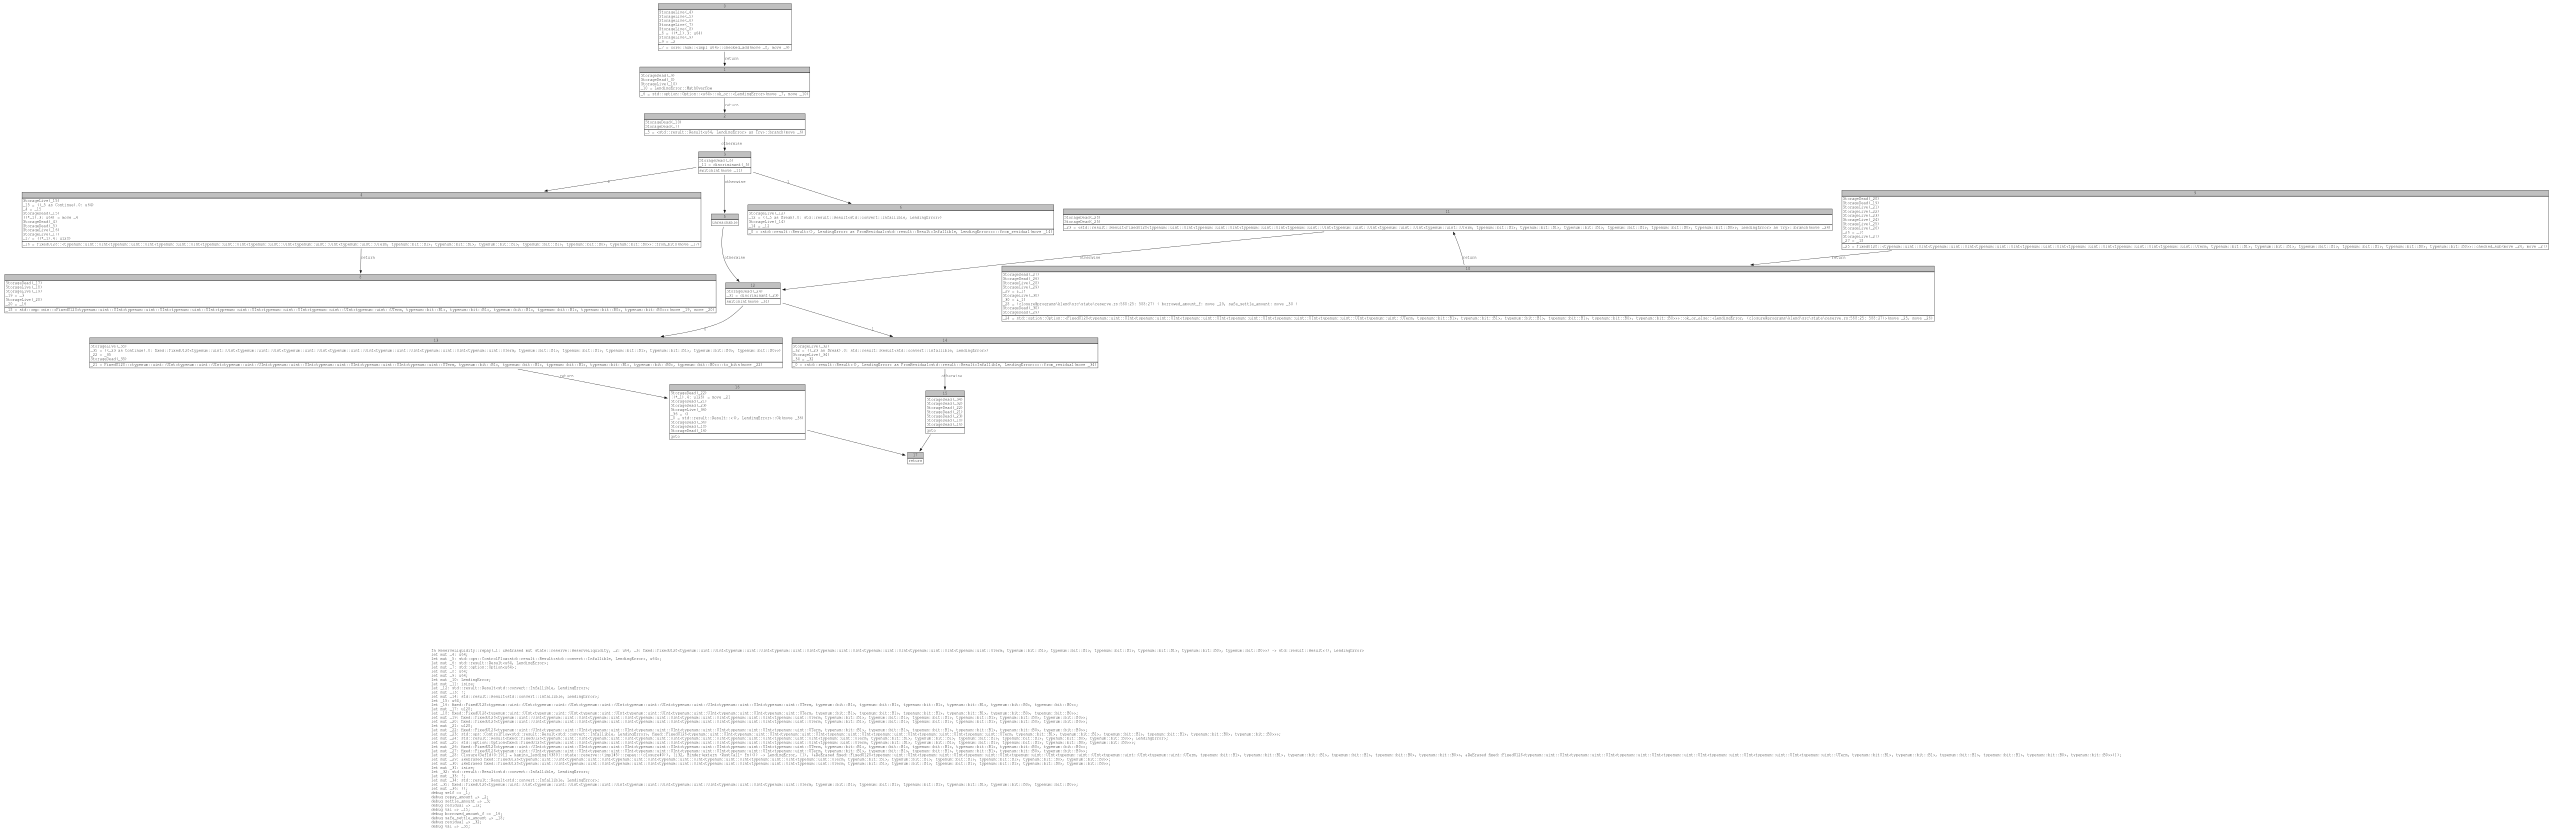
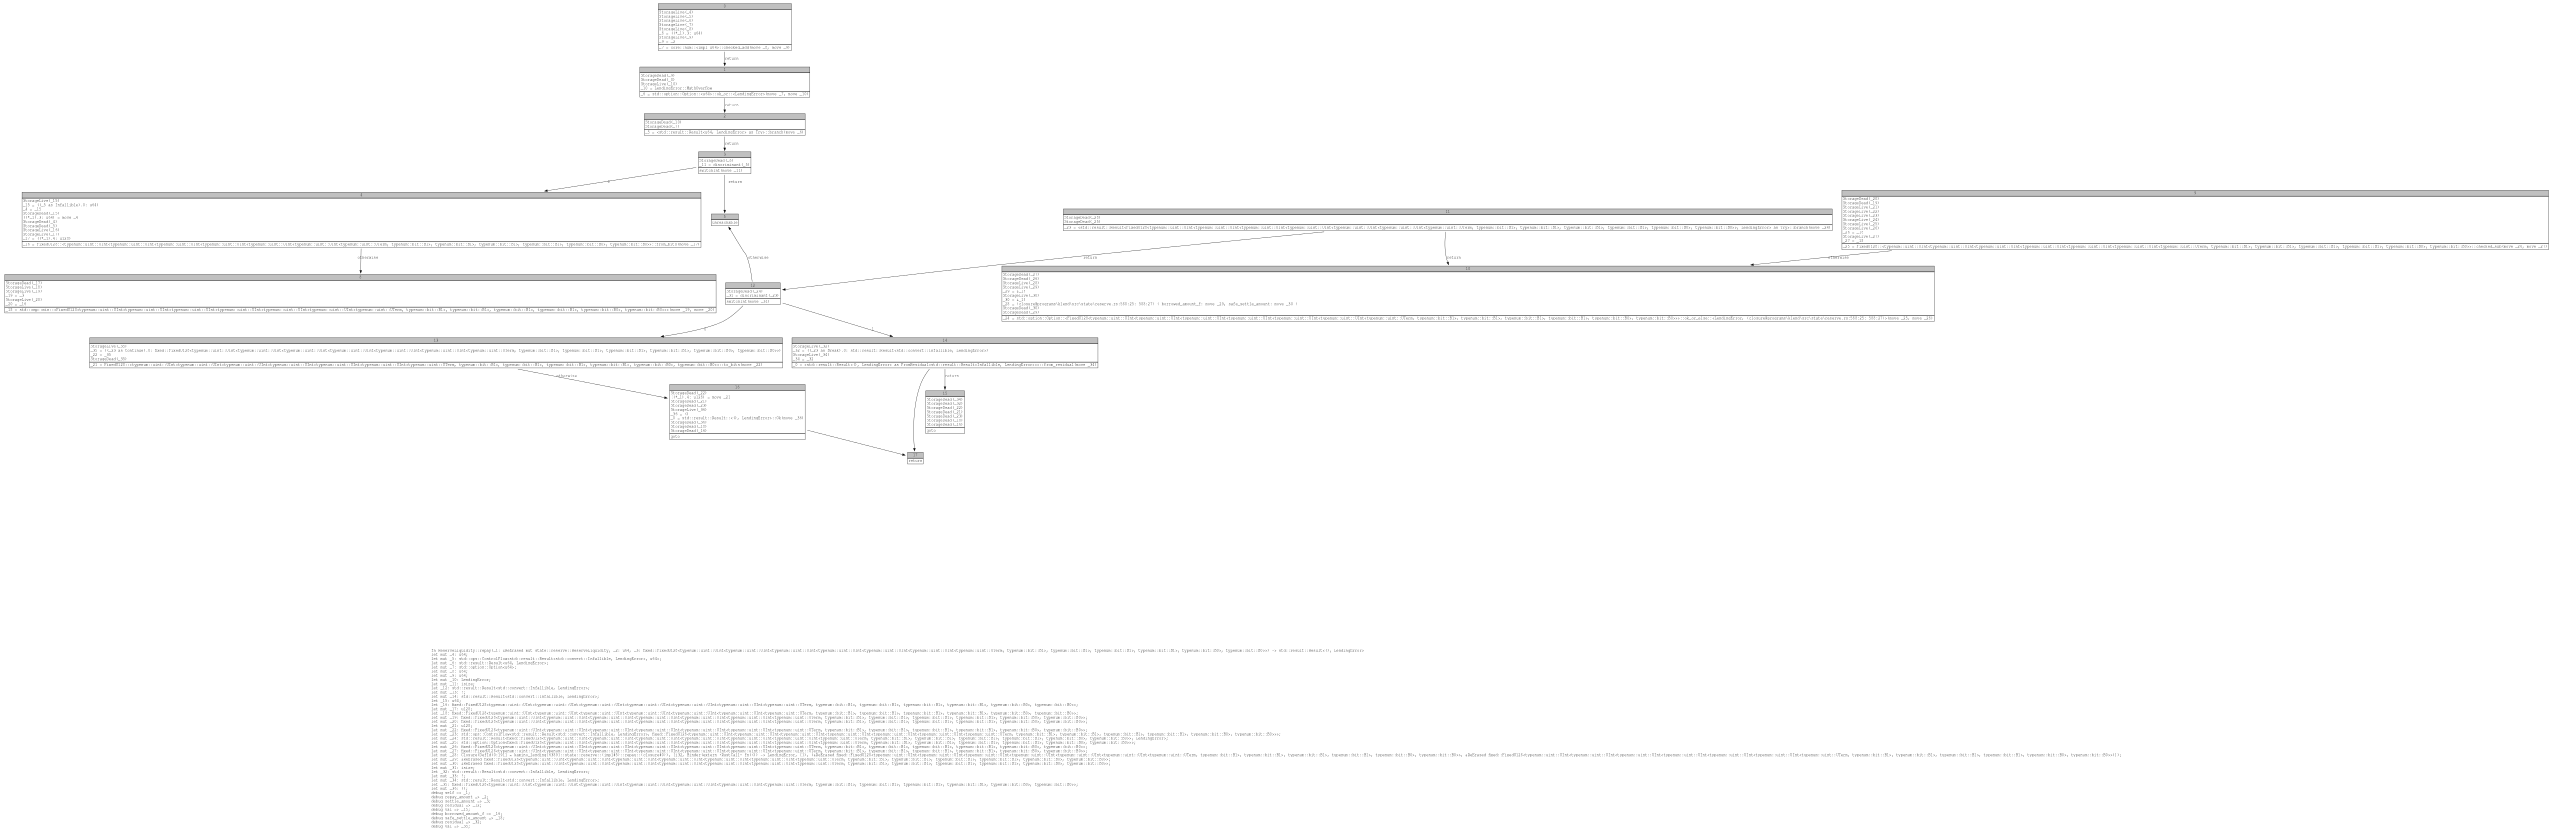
edge "2" -> "3": label "otherwise" -> "return"
edge "3" -> "5": label "otherwise" -> "return"
node "4": text "_15 = ((_5 as Continue).0: u64)" -> "_15 = ((_5 as Infallible).0: u64)"
node "6": removed
edge "10" -> "11": reversed
edge "5" -> "12": reversed
edge "4" -> "8": label "return" -> "otherwise"
edge "11" -> "12": label "otherwise" -> "return"
edge "9" -> "10": label "return" -> "otherwise"
edge "13" -> "16": label "return" -> "otherwise"
edge "14" -> "15": label "otherwise" -> "return"
edge "15" -> "17": now "14" -> "17"
